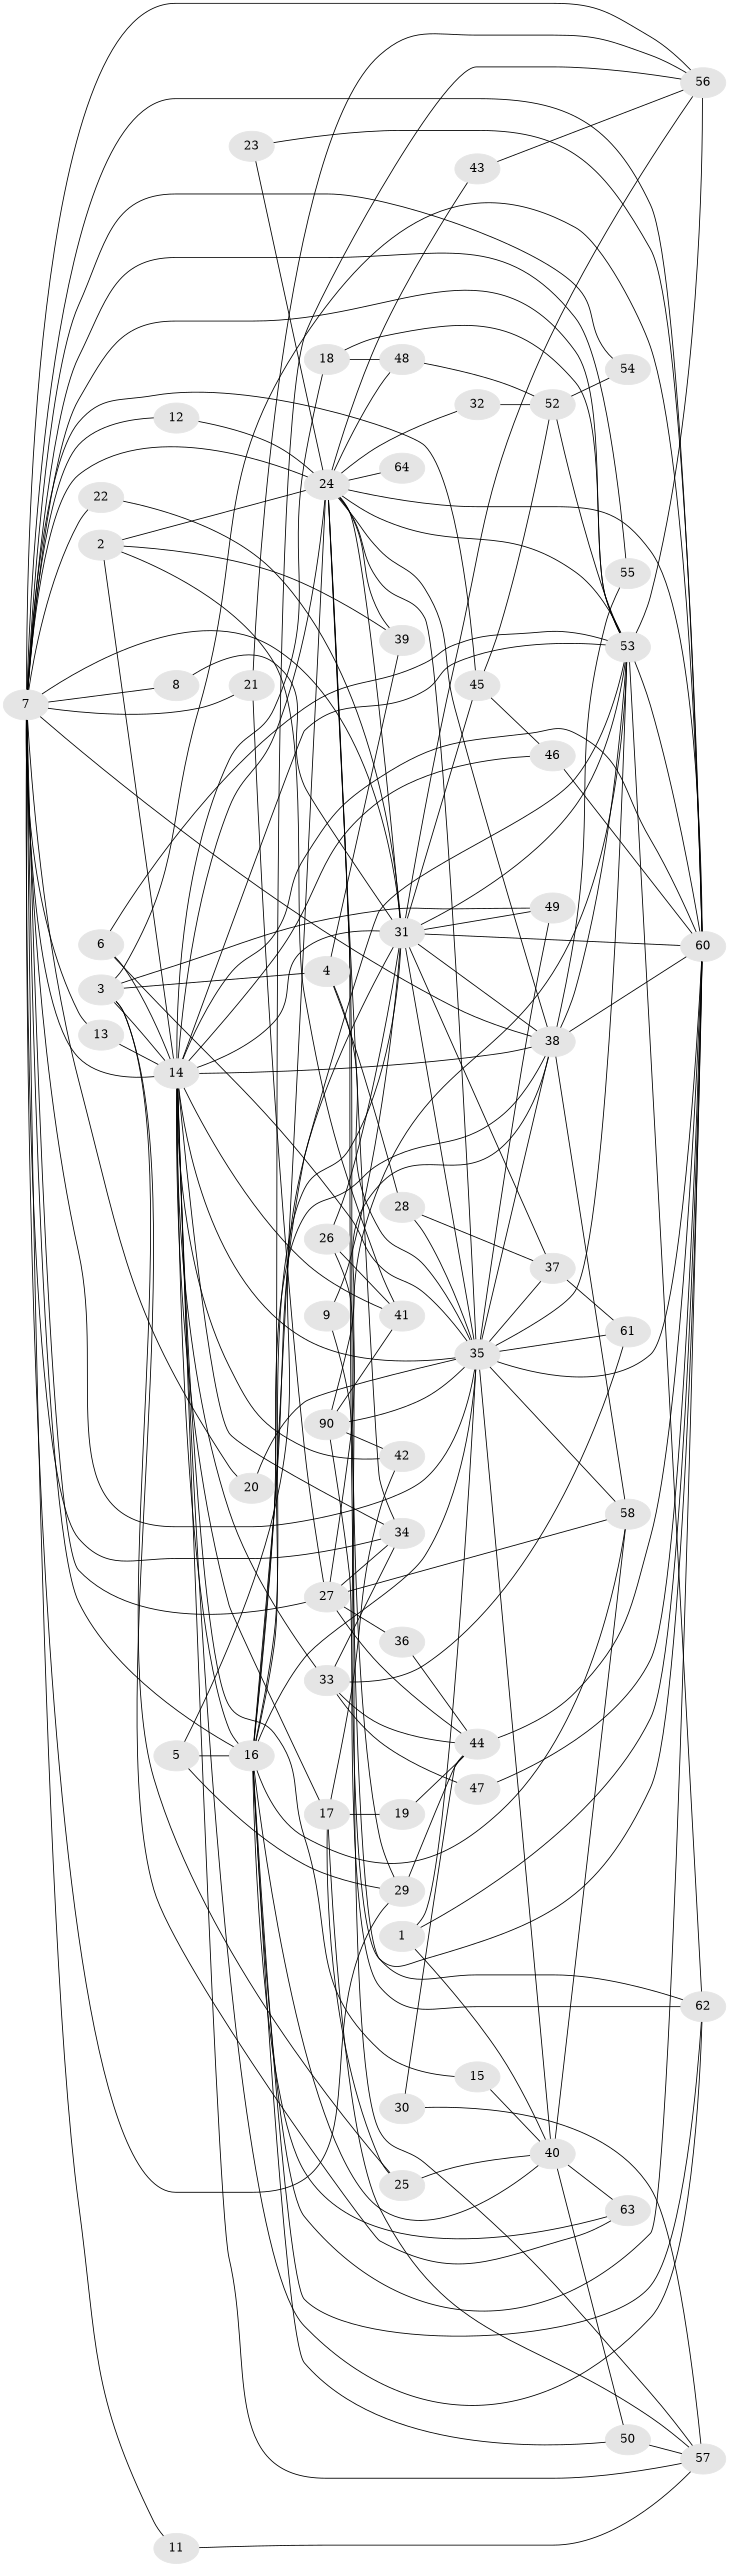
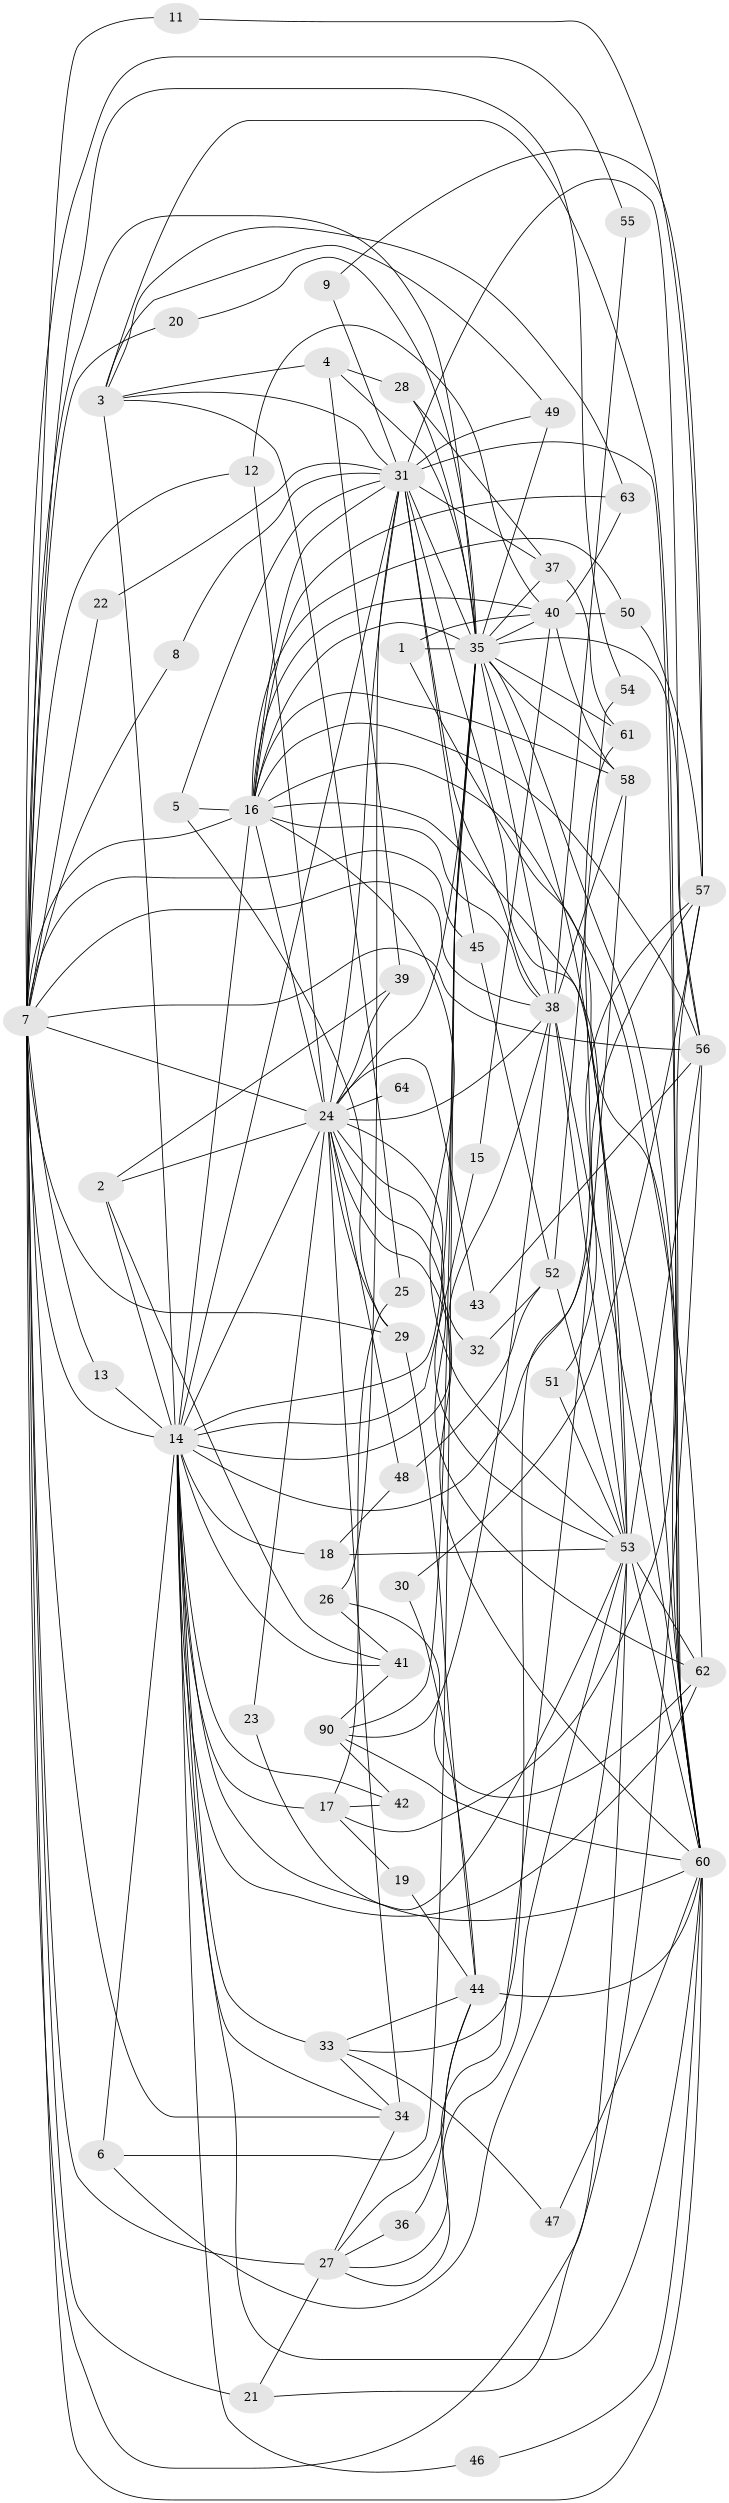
edge "7" -- "31": now "3" -- "31"
edge "35" -- "56": added
edge "45" -- "46": removed
node "51": added
edge "40" -- "25": now "40" -- "12"
